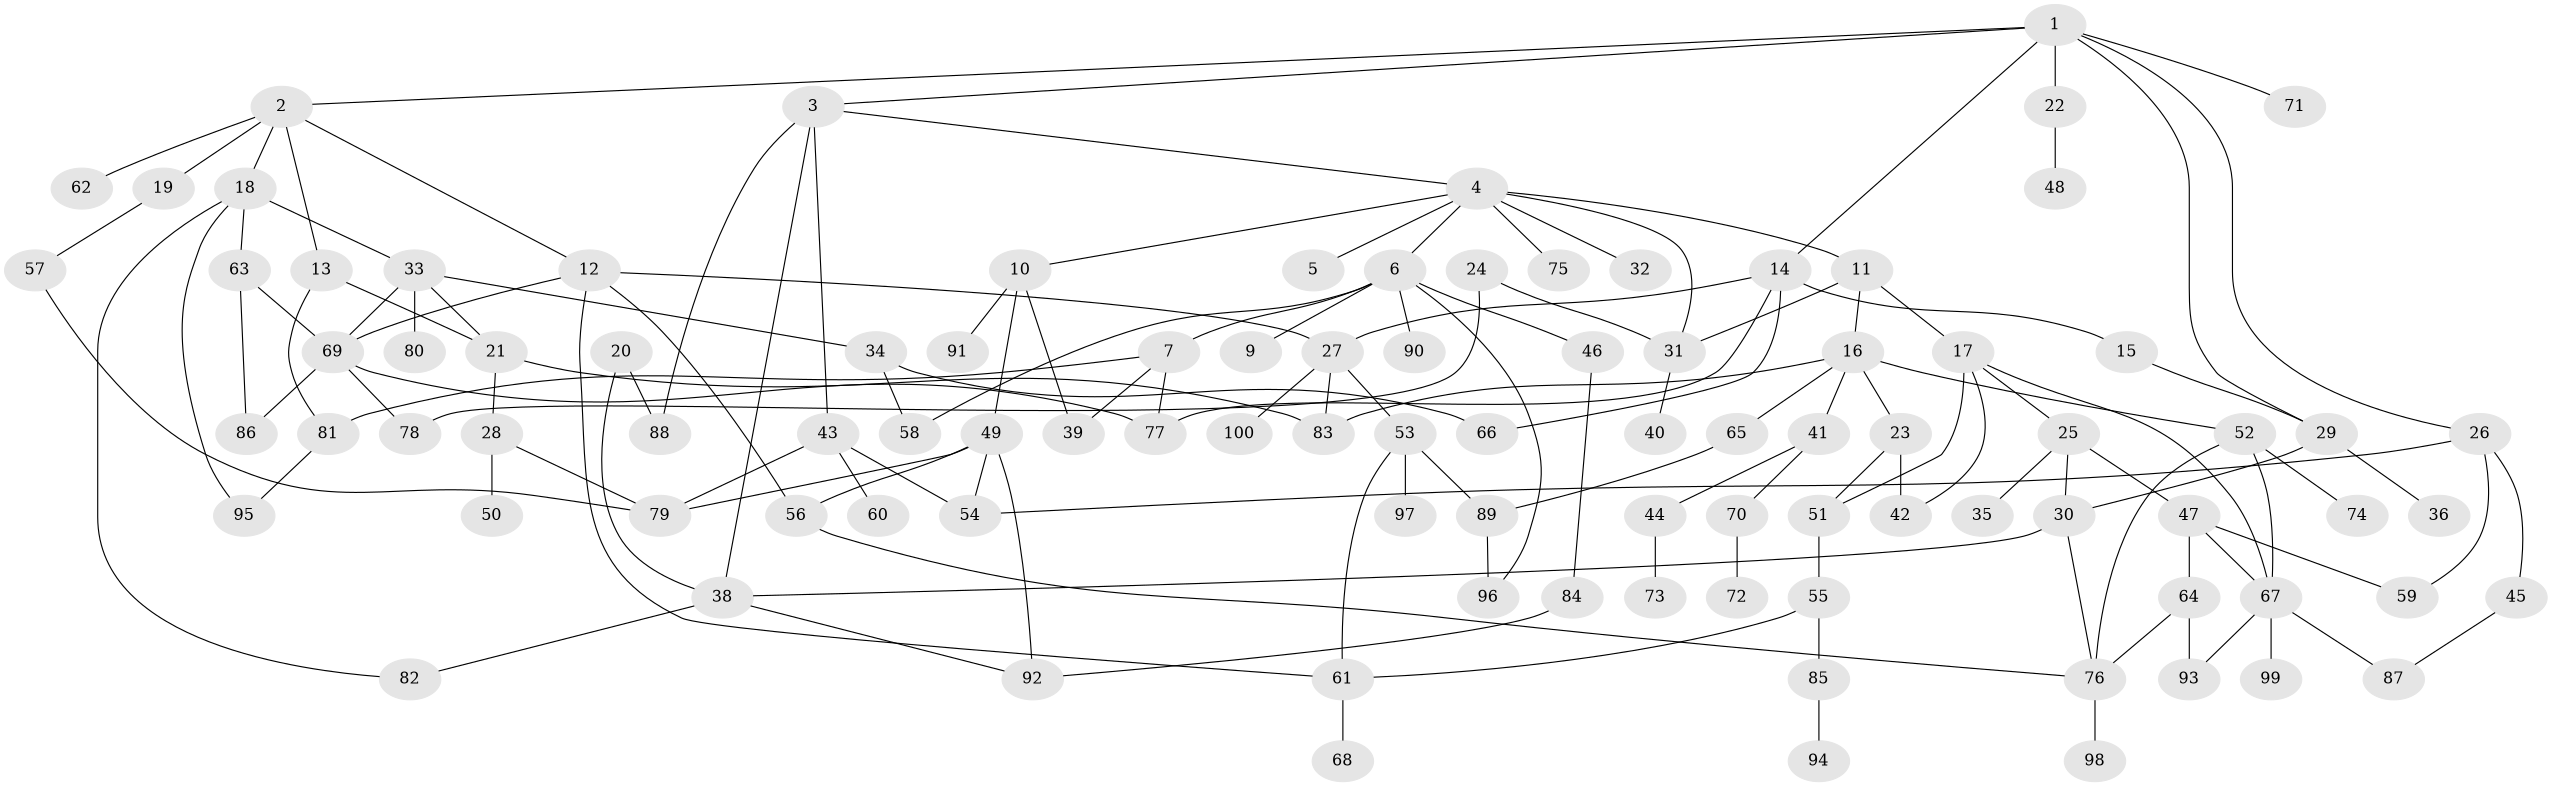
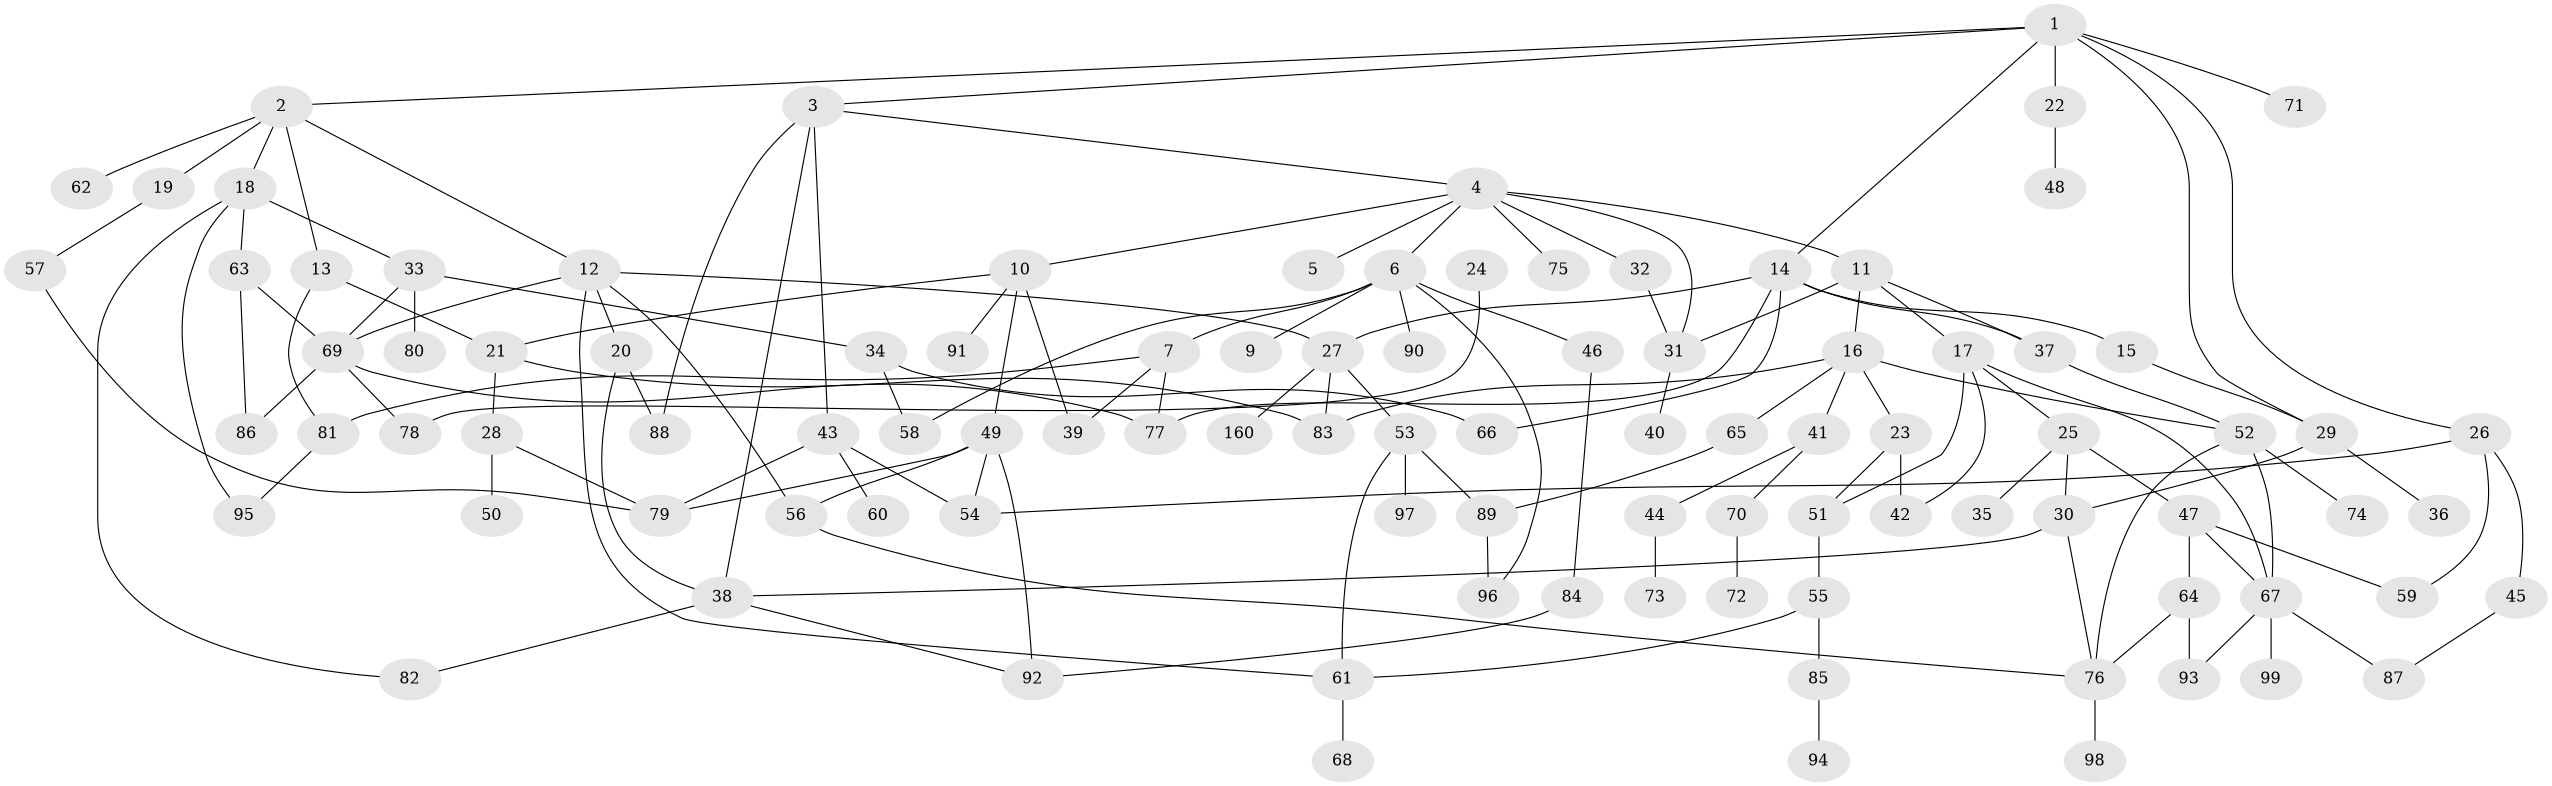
edge "12" -- "20": added
edge "24" -- "31": now "32" -- "31"
edge "33" -- "21": now "10" -- "21"
node "37": added
node "100": label "100" -> "160"
